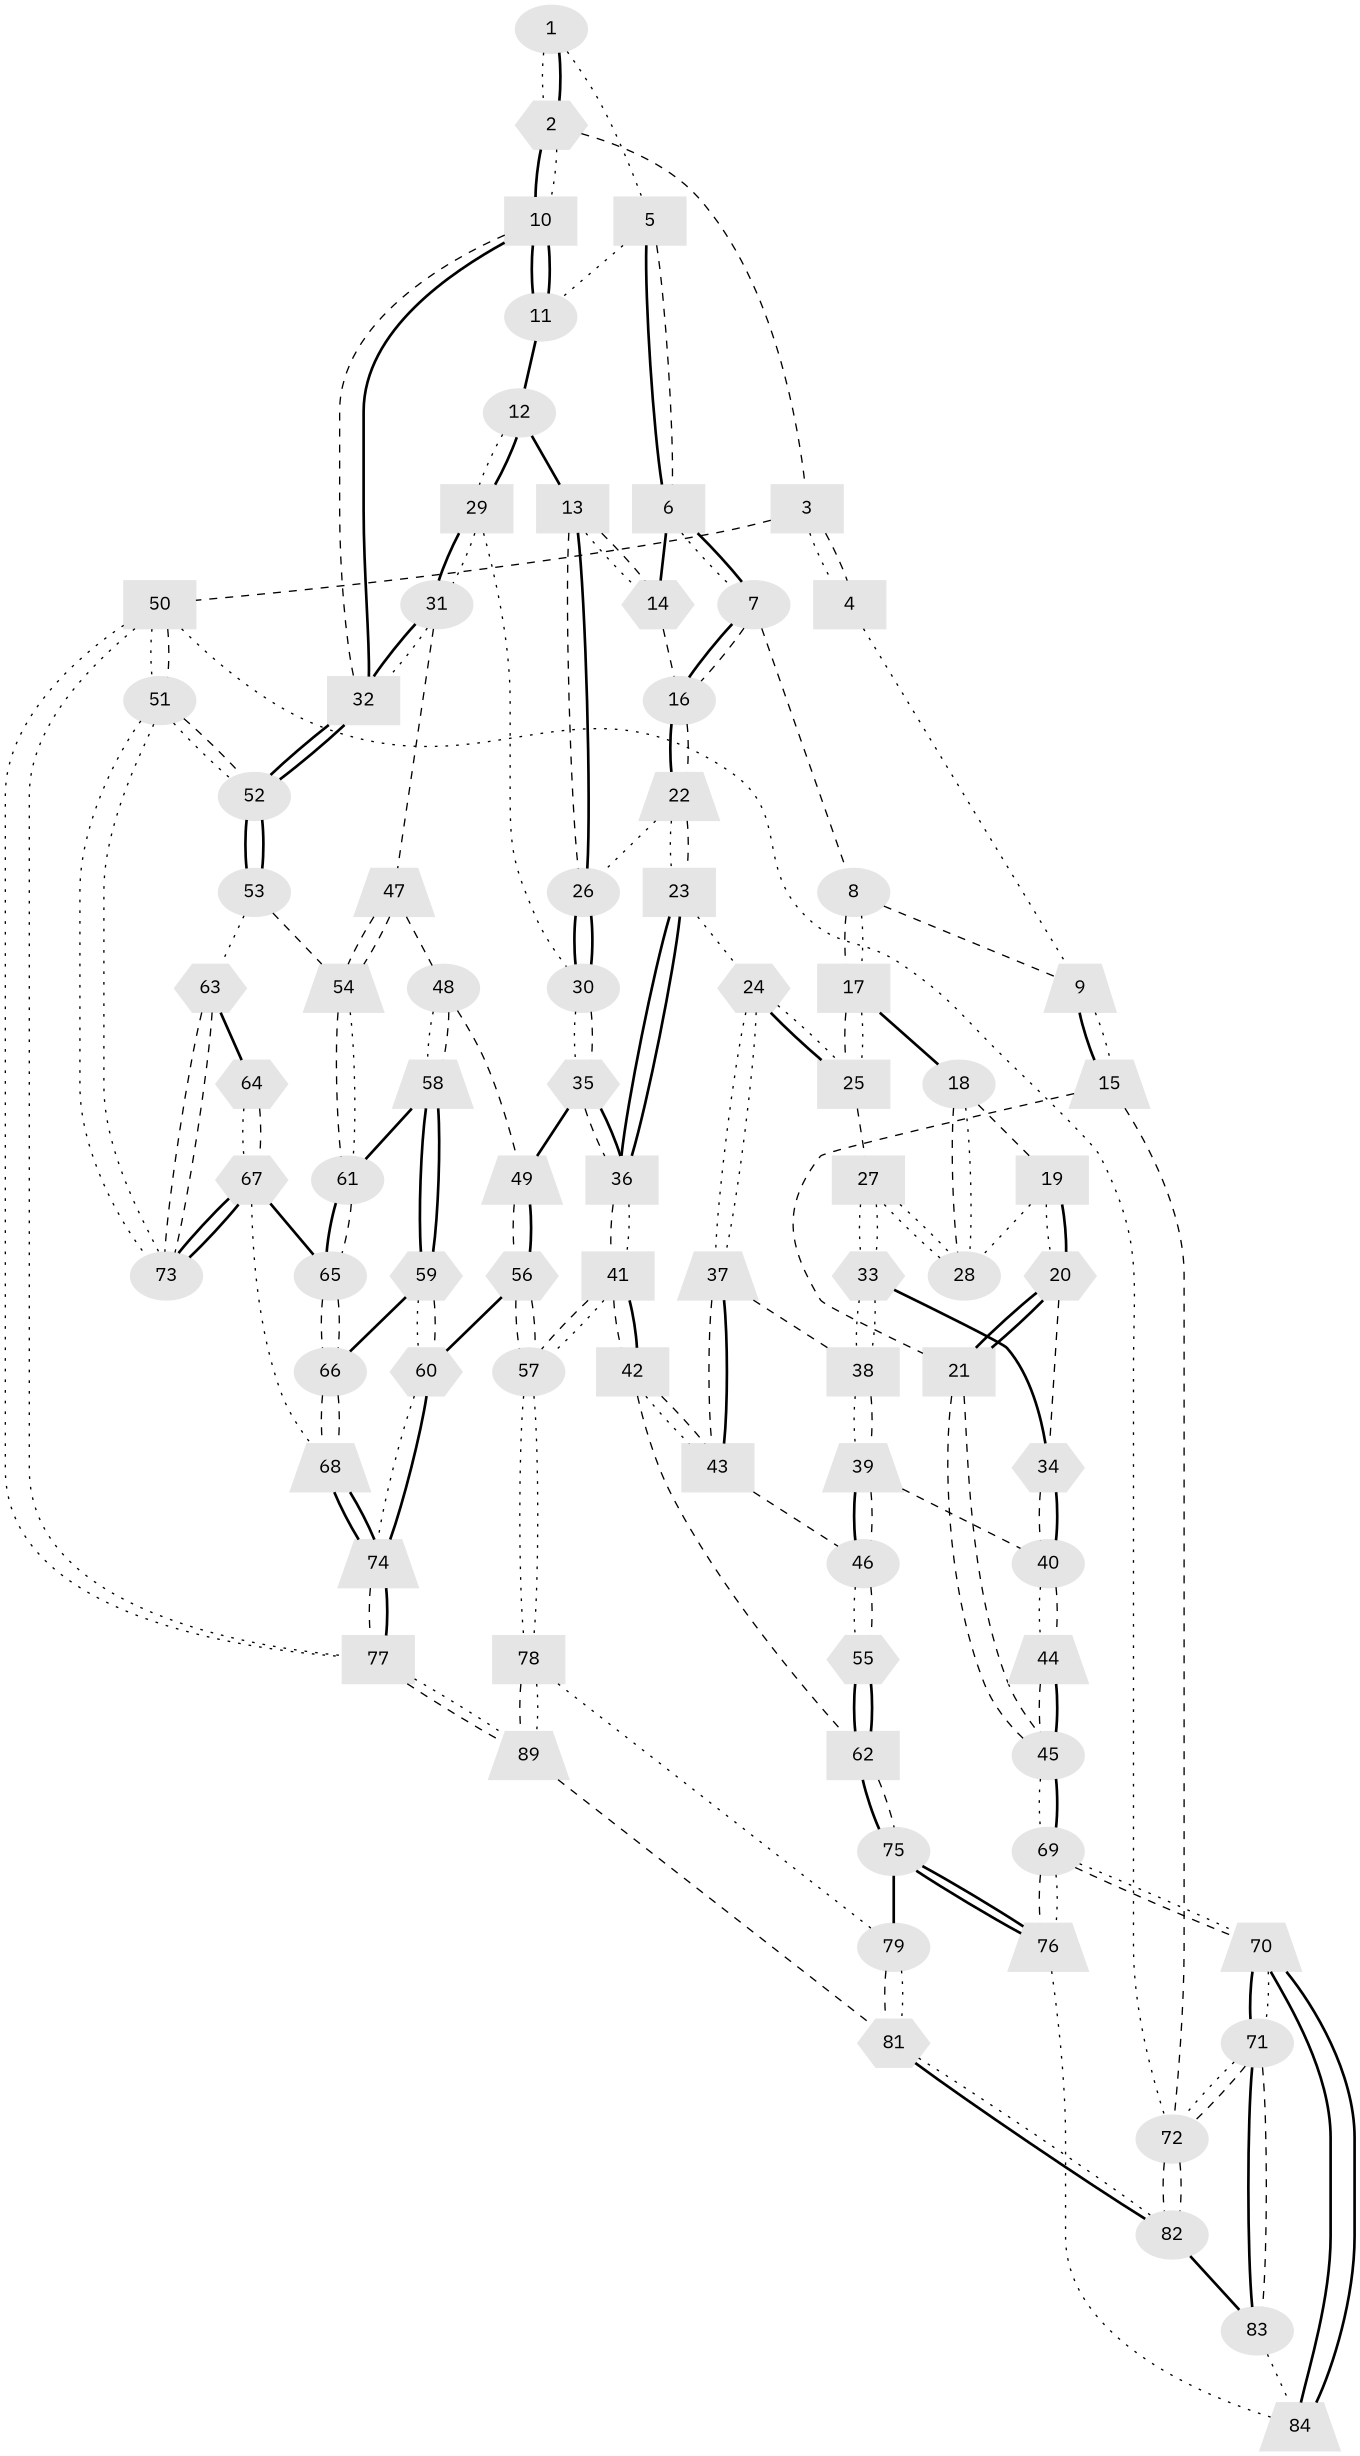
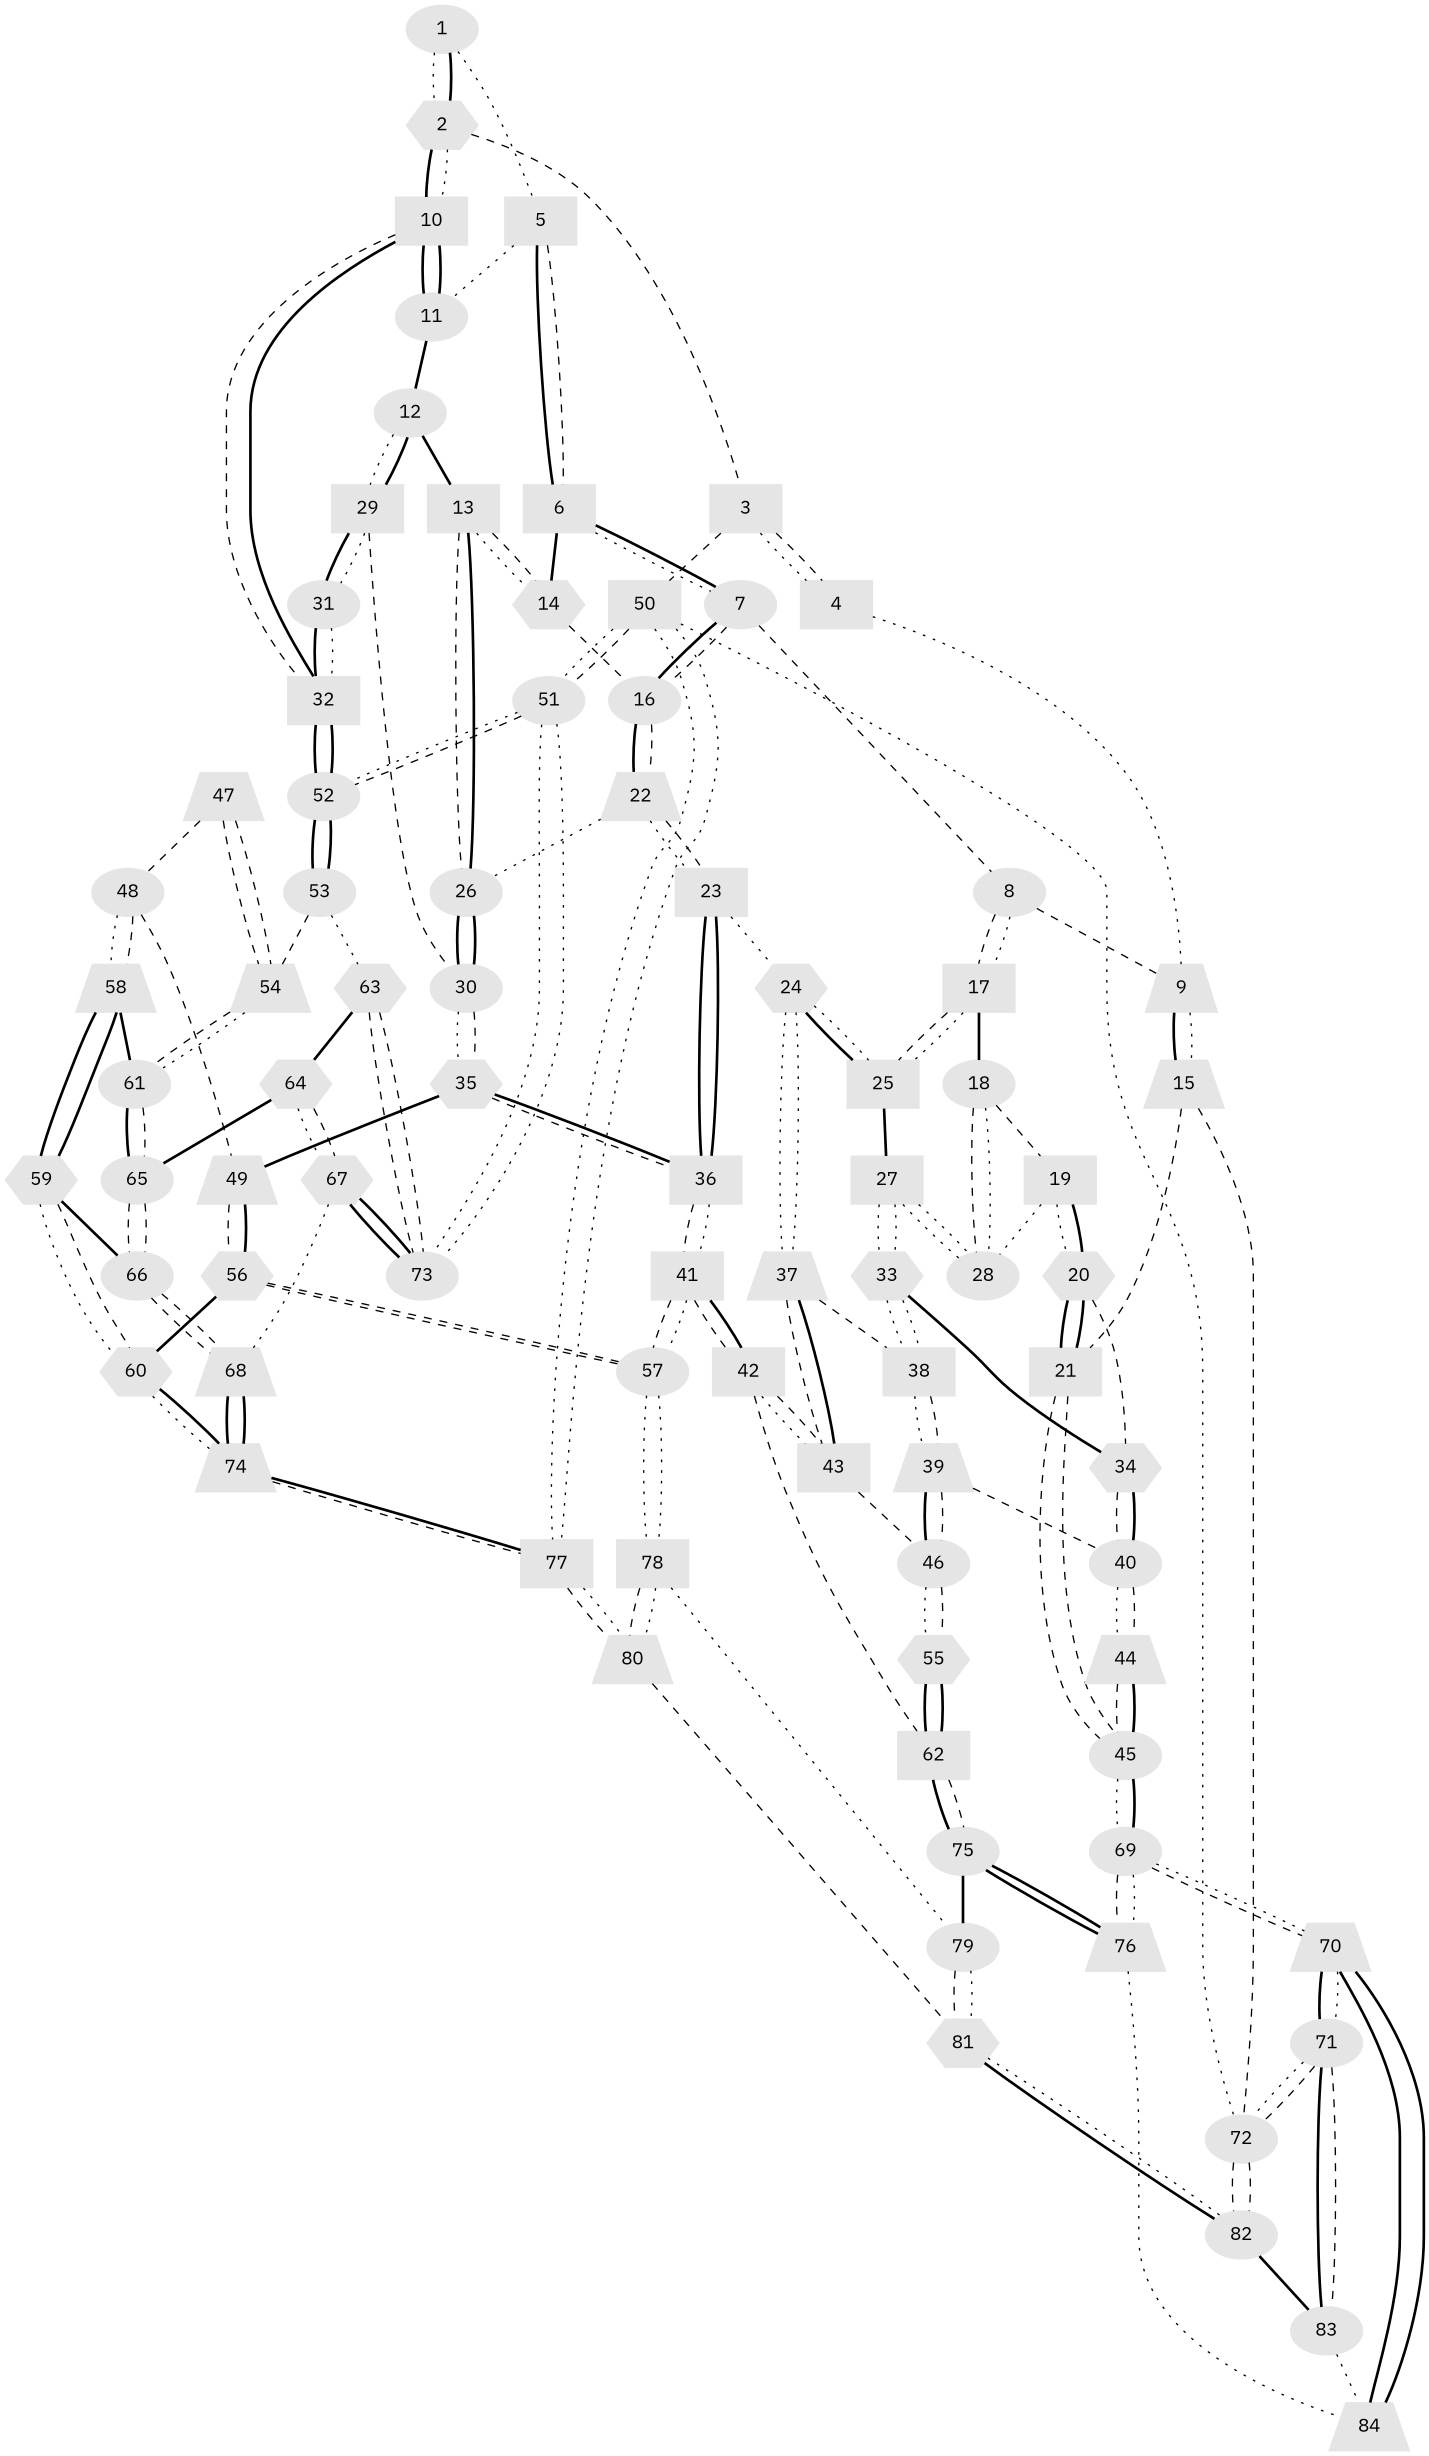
edge "31" -- "47": removed
edge "29" -- "30": style dotted -> dashed
edge "25" -- "27": style dashed -> bold
edge "67" -- "65": now "64" -- "65"
node "89": label "89" -> "80"
